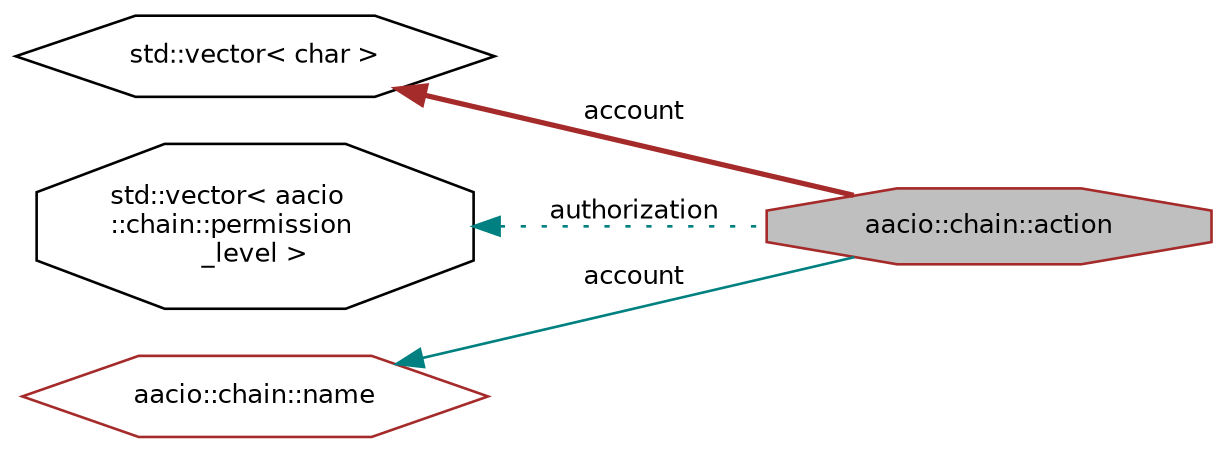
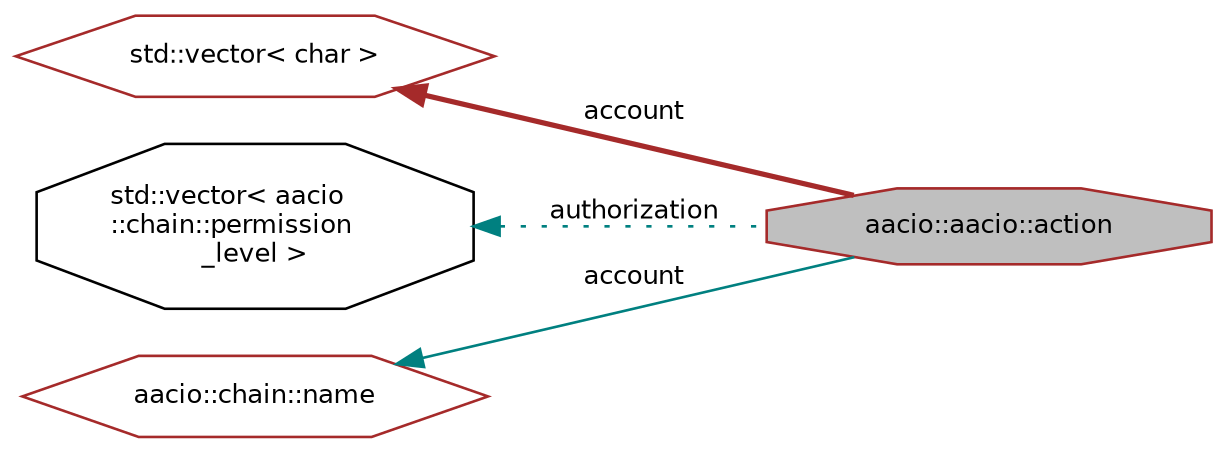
node "std::vector< char >": color black -> brown
node "aacio::chain::action": label "aacio::chain::action" -> "aacio::aacio::action"
